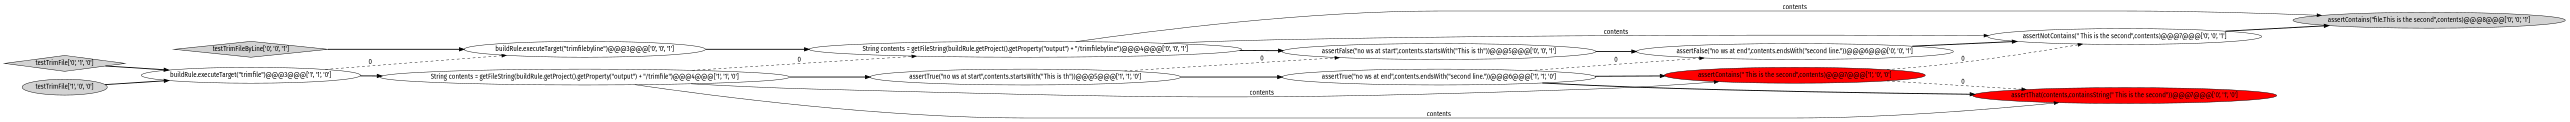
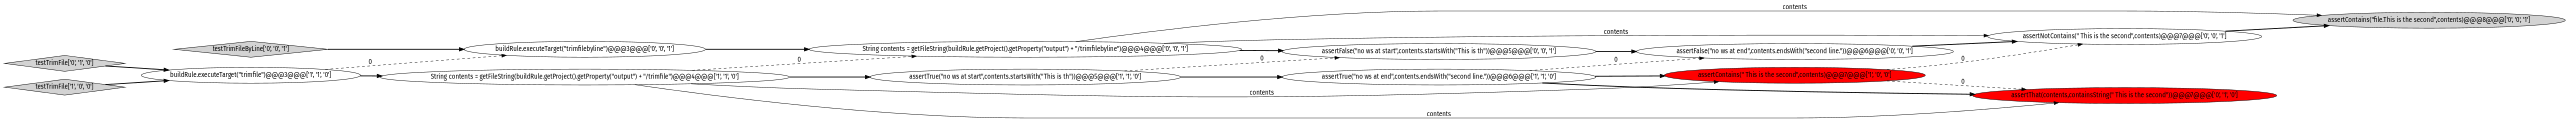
node "testTrimFile['1', '0', '0']": shape ellipse -> diamond
